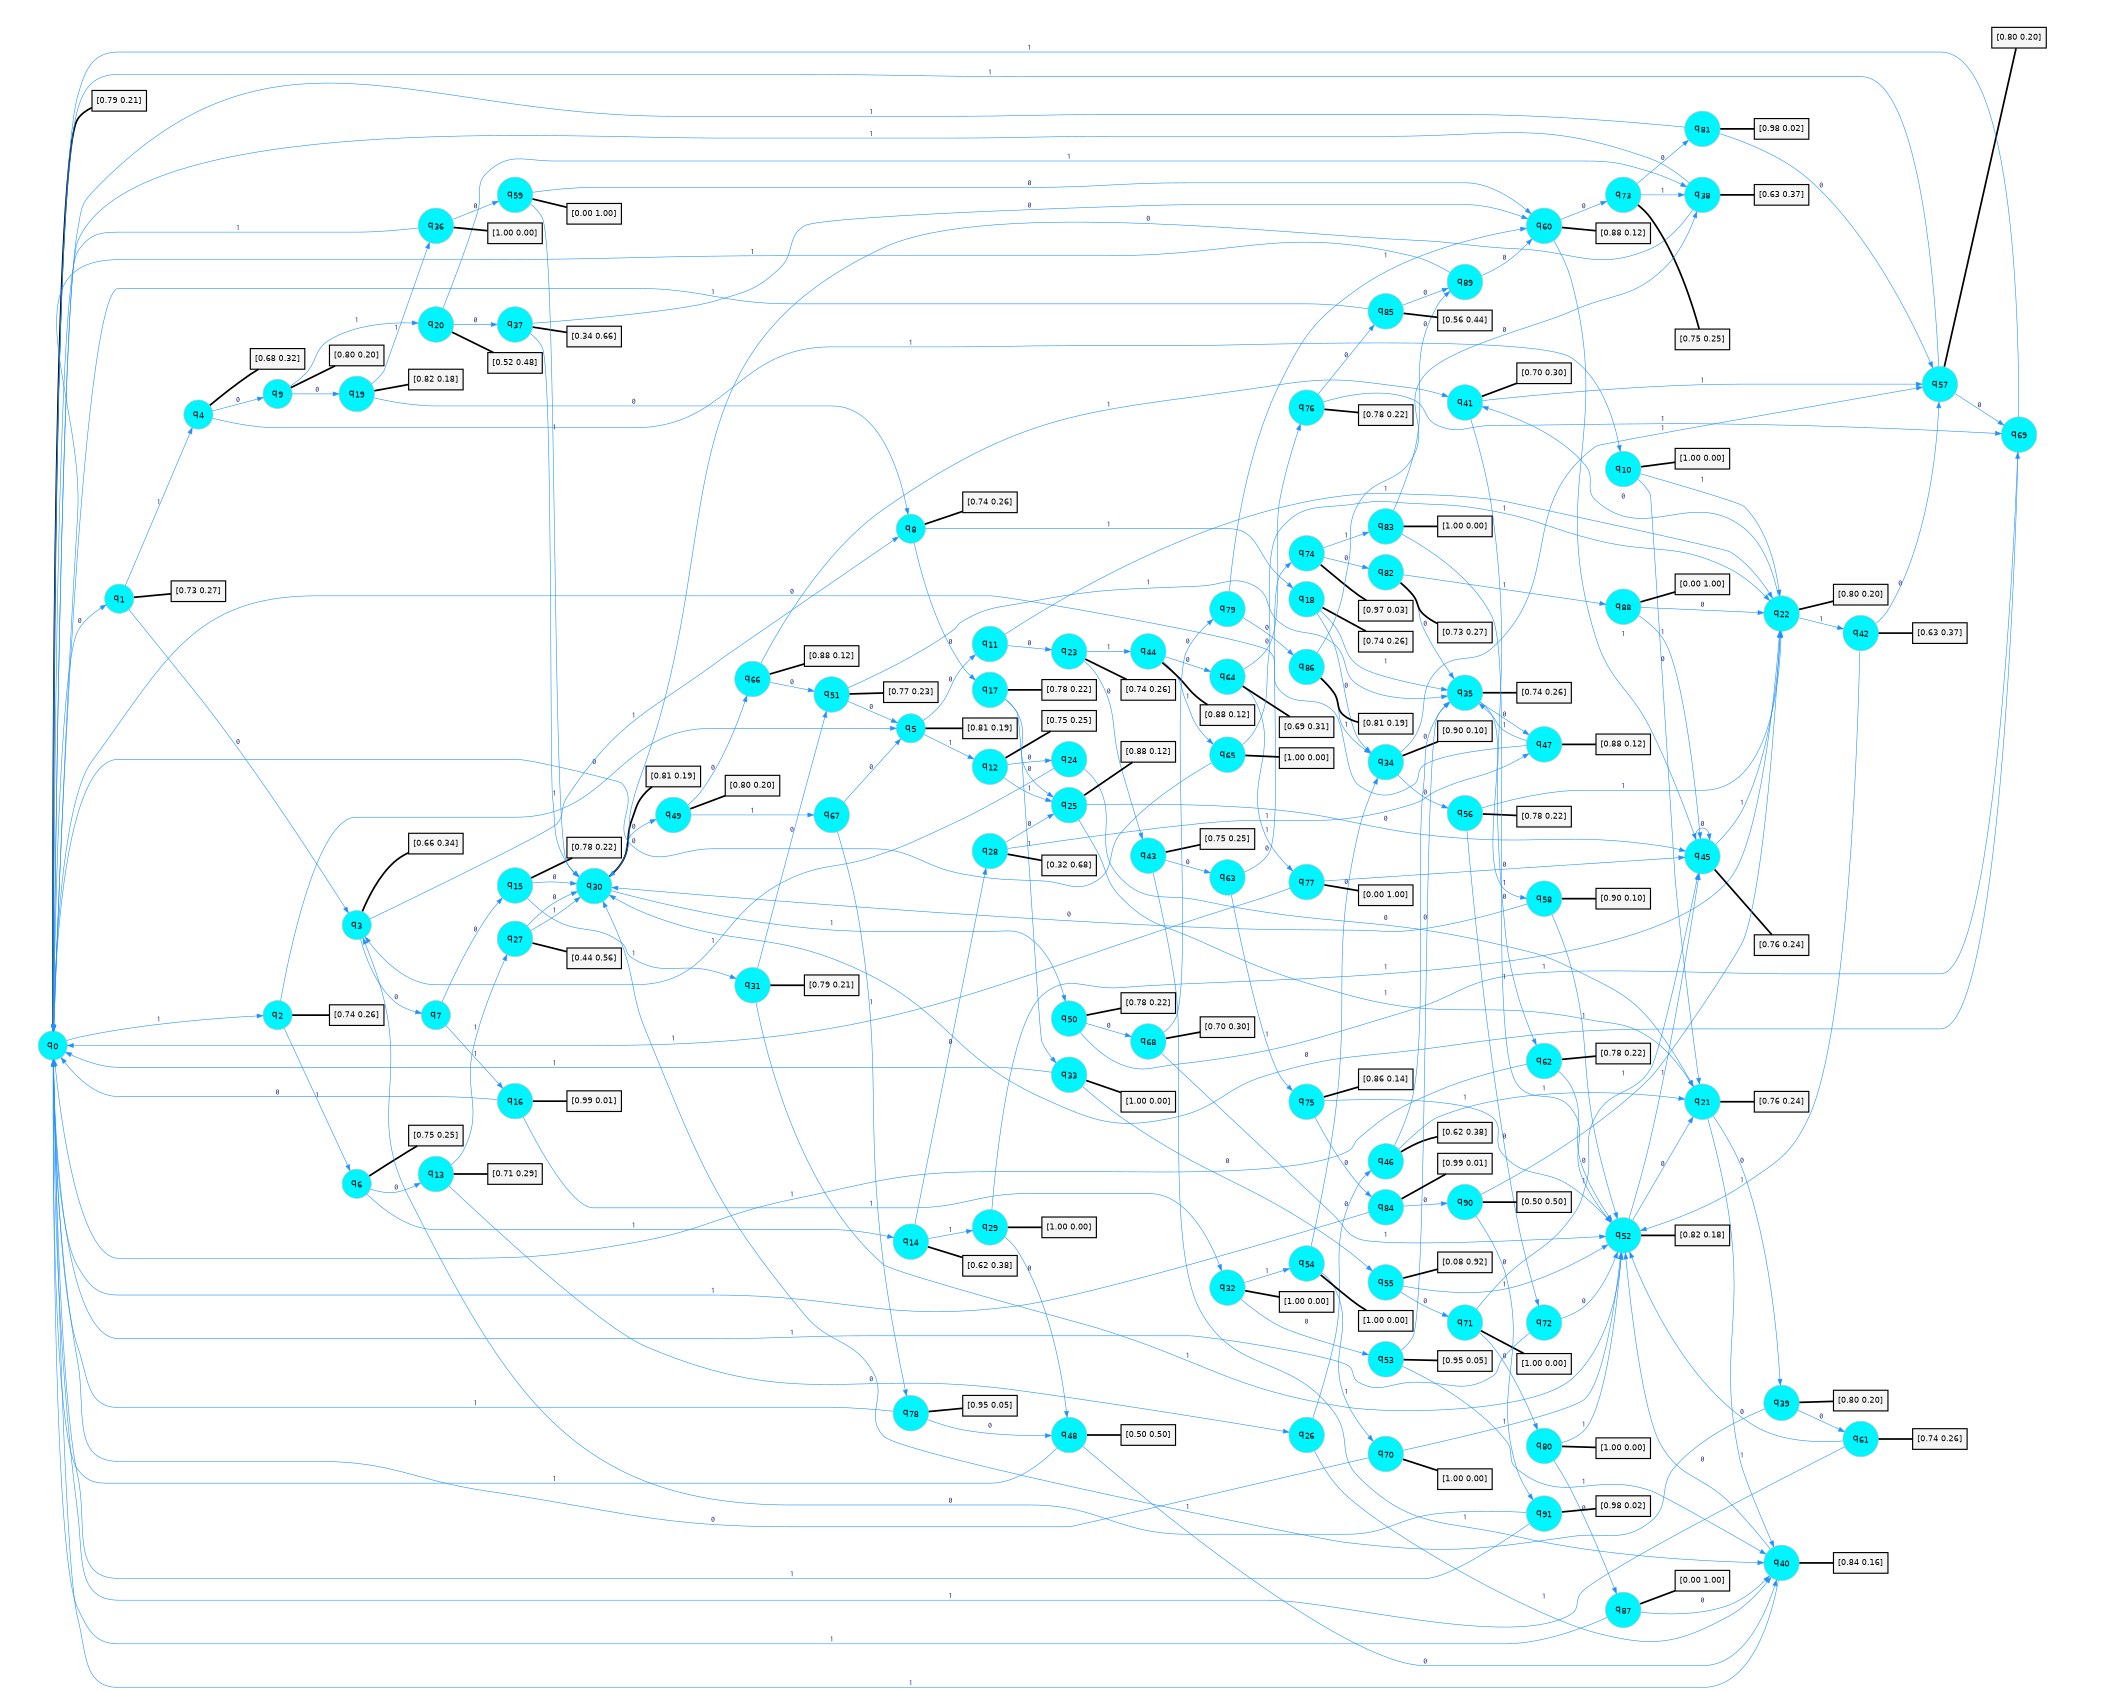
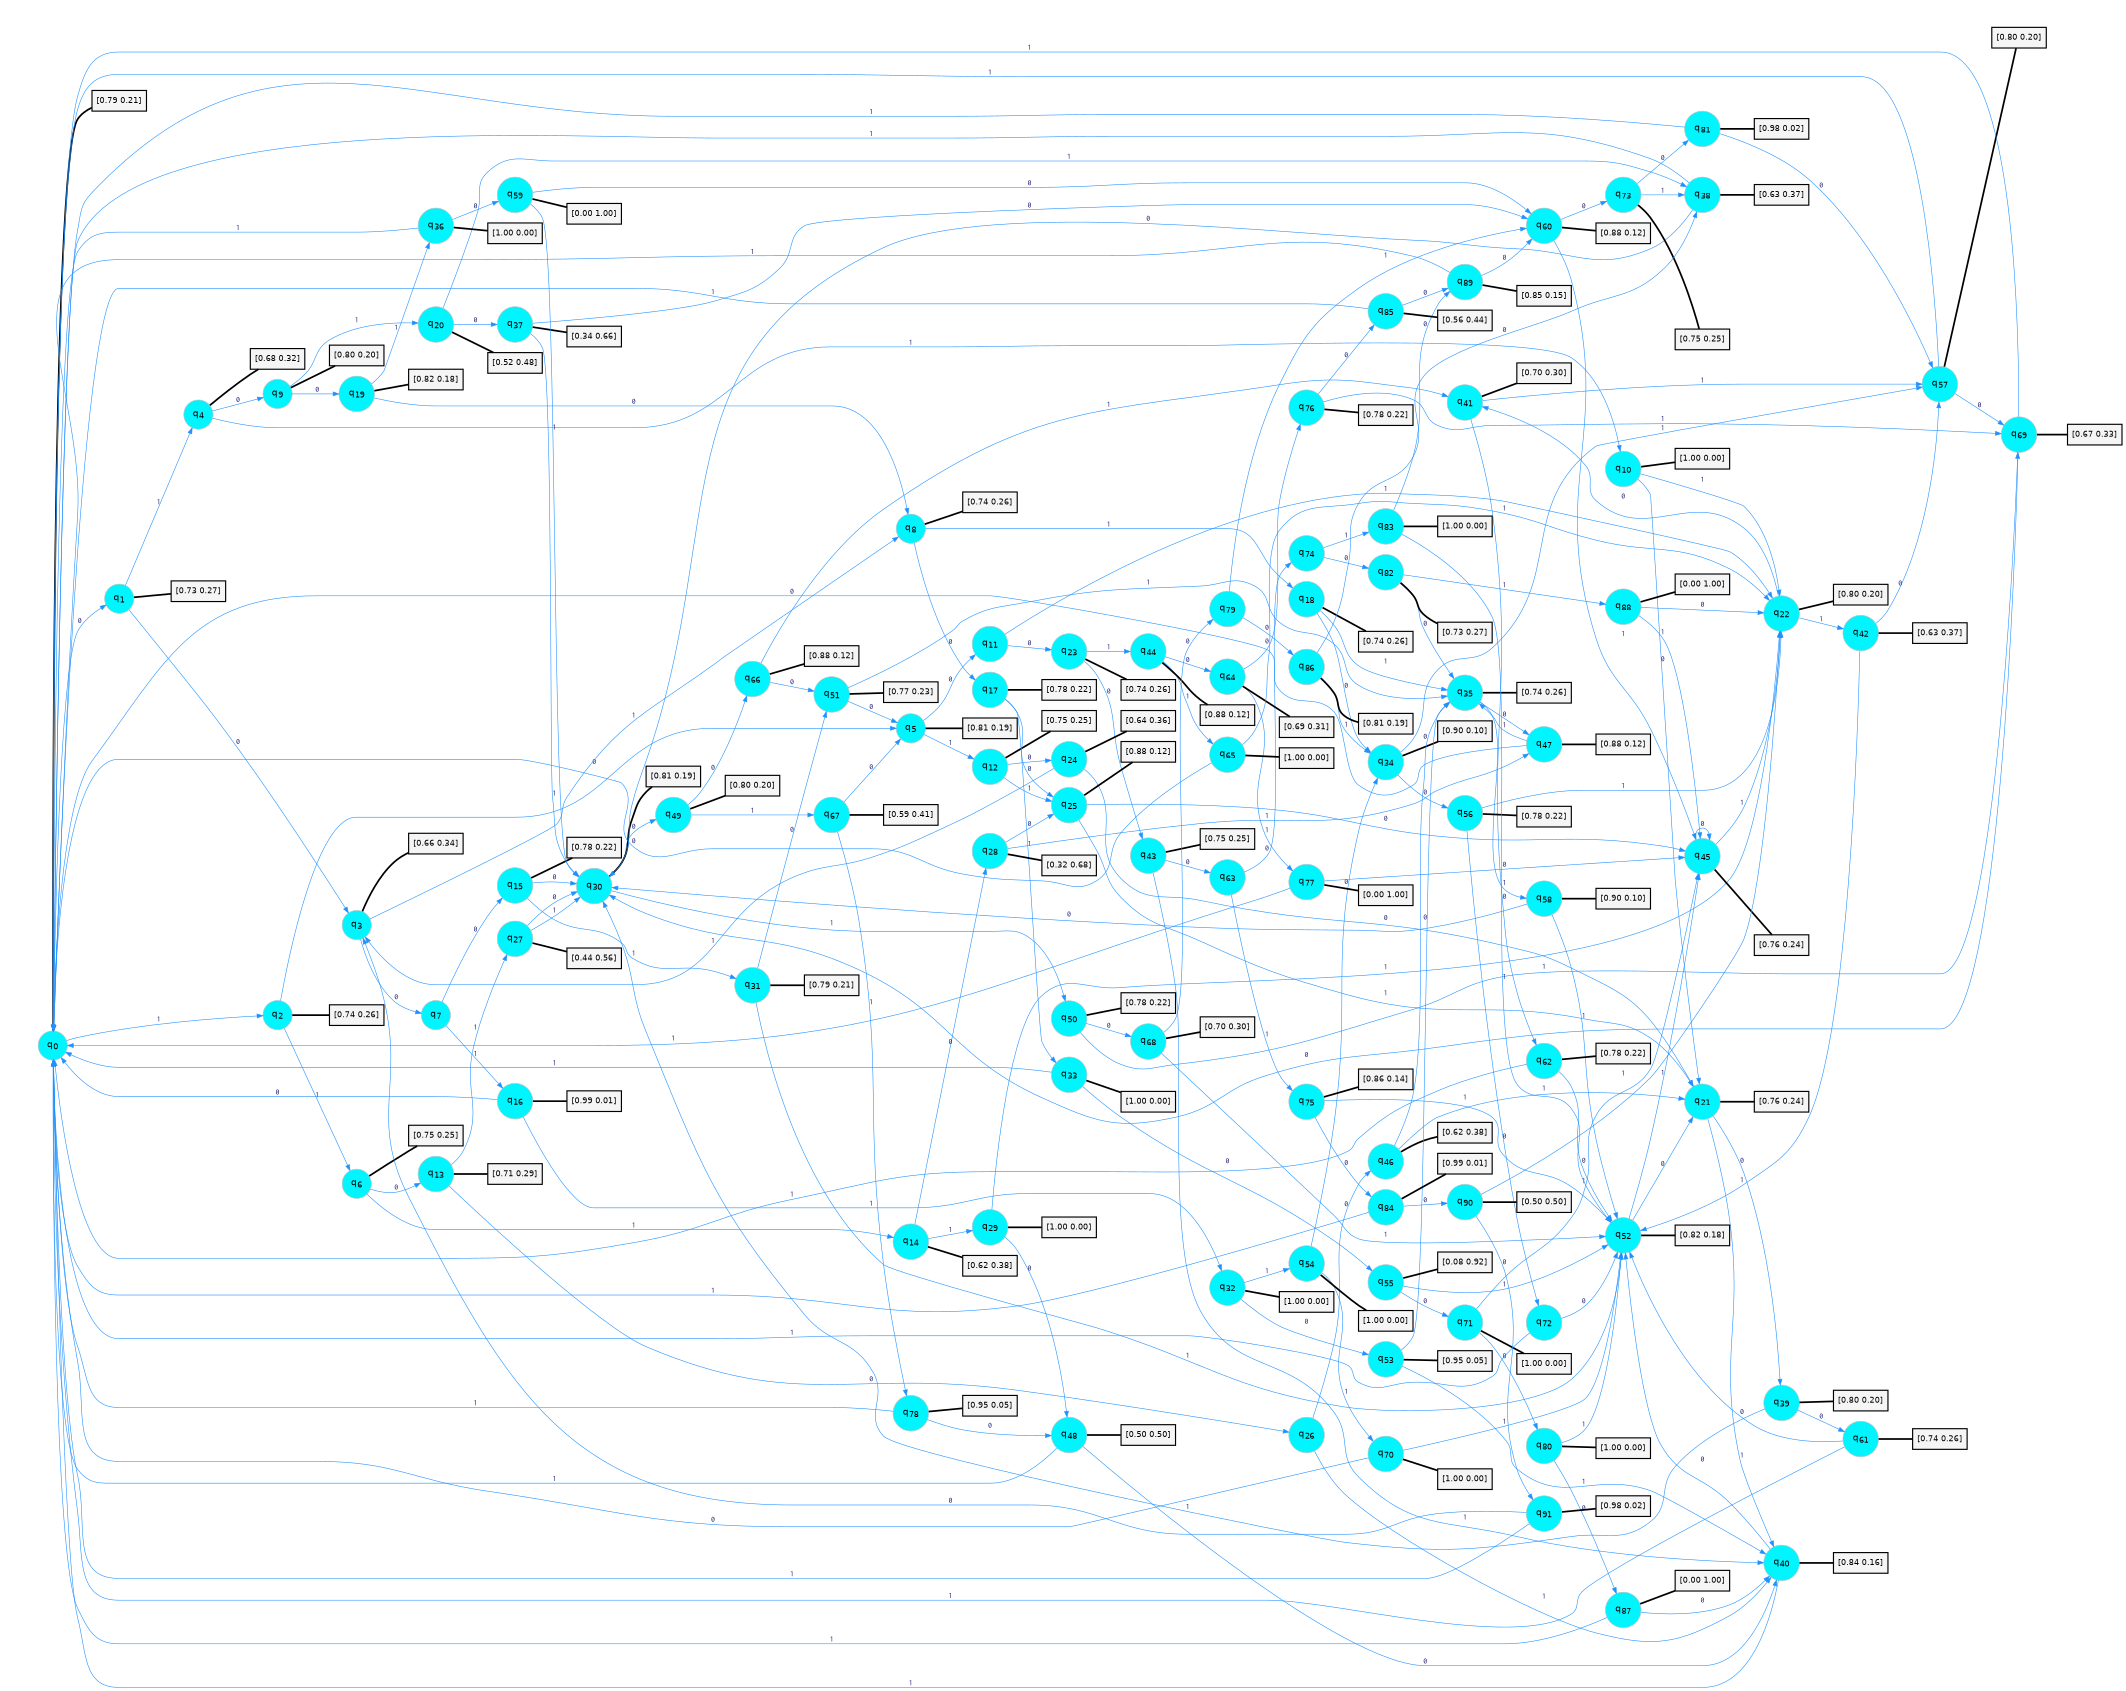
node "[0.85 0.15]": added
node "[0.67 0.33]": added
node "[0.97 0.03]": removed
node "[0.64 0.36]": added
node "[0.59 0.41]": added
